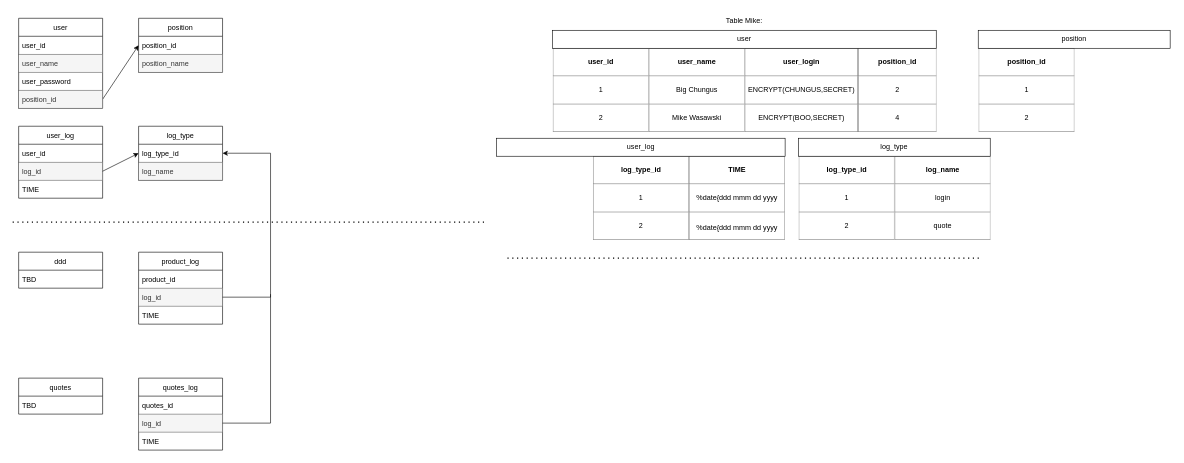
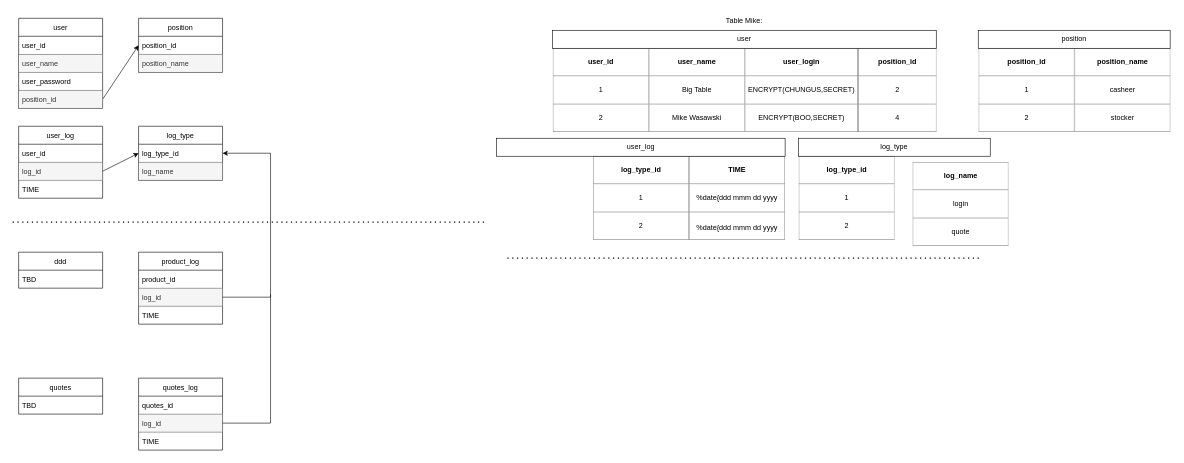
node "user_name Big Chungus Mike Wasawski": label "user_name Big Chungus Mike Wasawski" -> "user_name Big Table Mike Wasawski"
node "position_name casheer stocker": added
node "log_name login quote": moved (943, 198) -> (961, 204)
